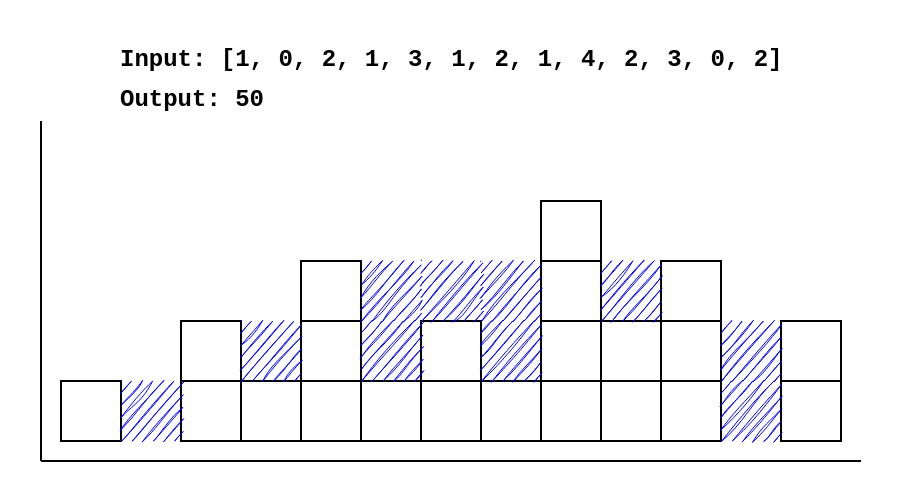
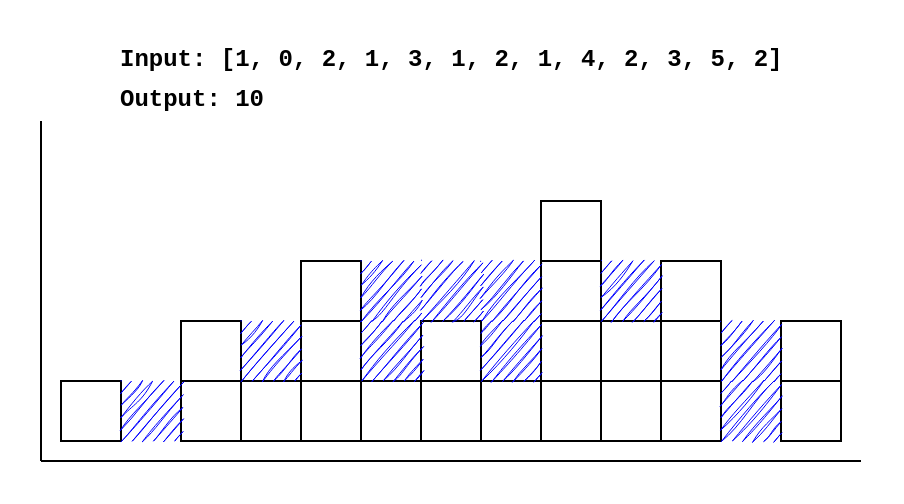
node "Input: [1, 0, 2, 1, 3, 1, 2, 1, 4, 2, 3, 0, 2]": label "Input: [1, 0, 2, 1, 3, 1, 2, 1, 4, 2, 3, 0, 2]" -> "Input: [1, 0, 2, 1, 3, 1, 2, 1, 4, 2, 3, 5, 2]"
node "Output: 50": label "Output: 50" -> "Output: 10"
